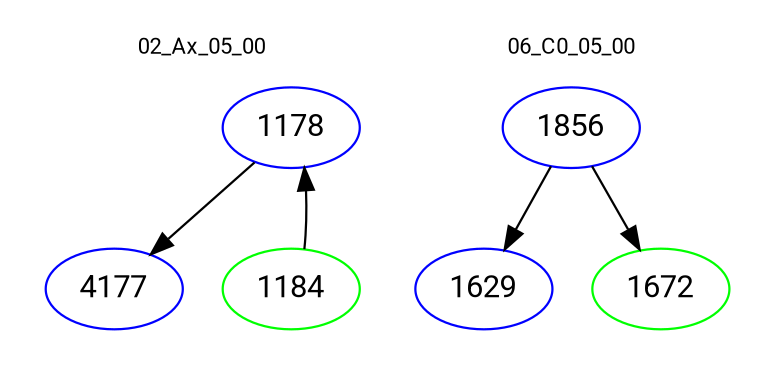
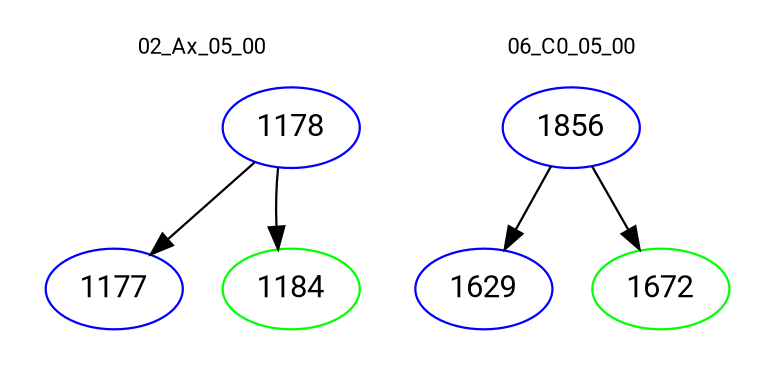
edge "1184" -> "1178": reversed
node "4177": label "4177" -> "1177"
